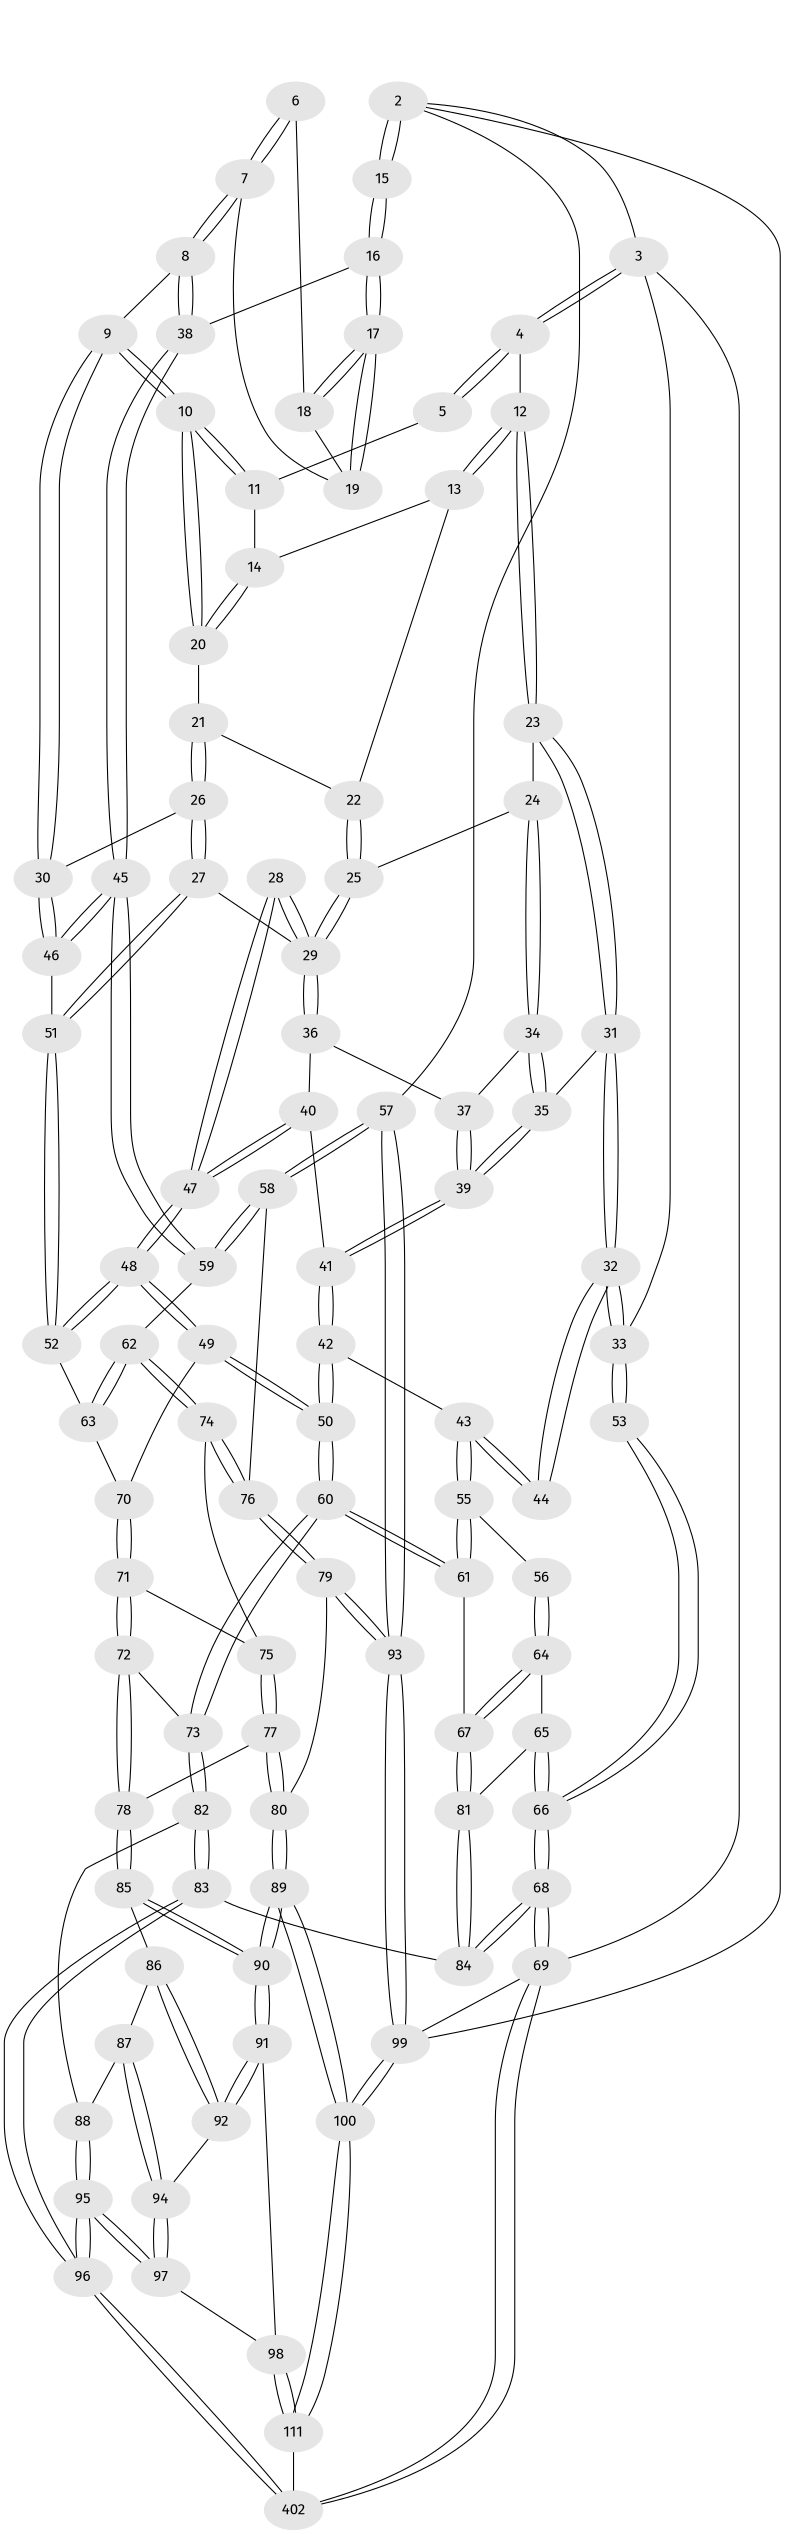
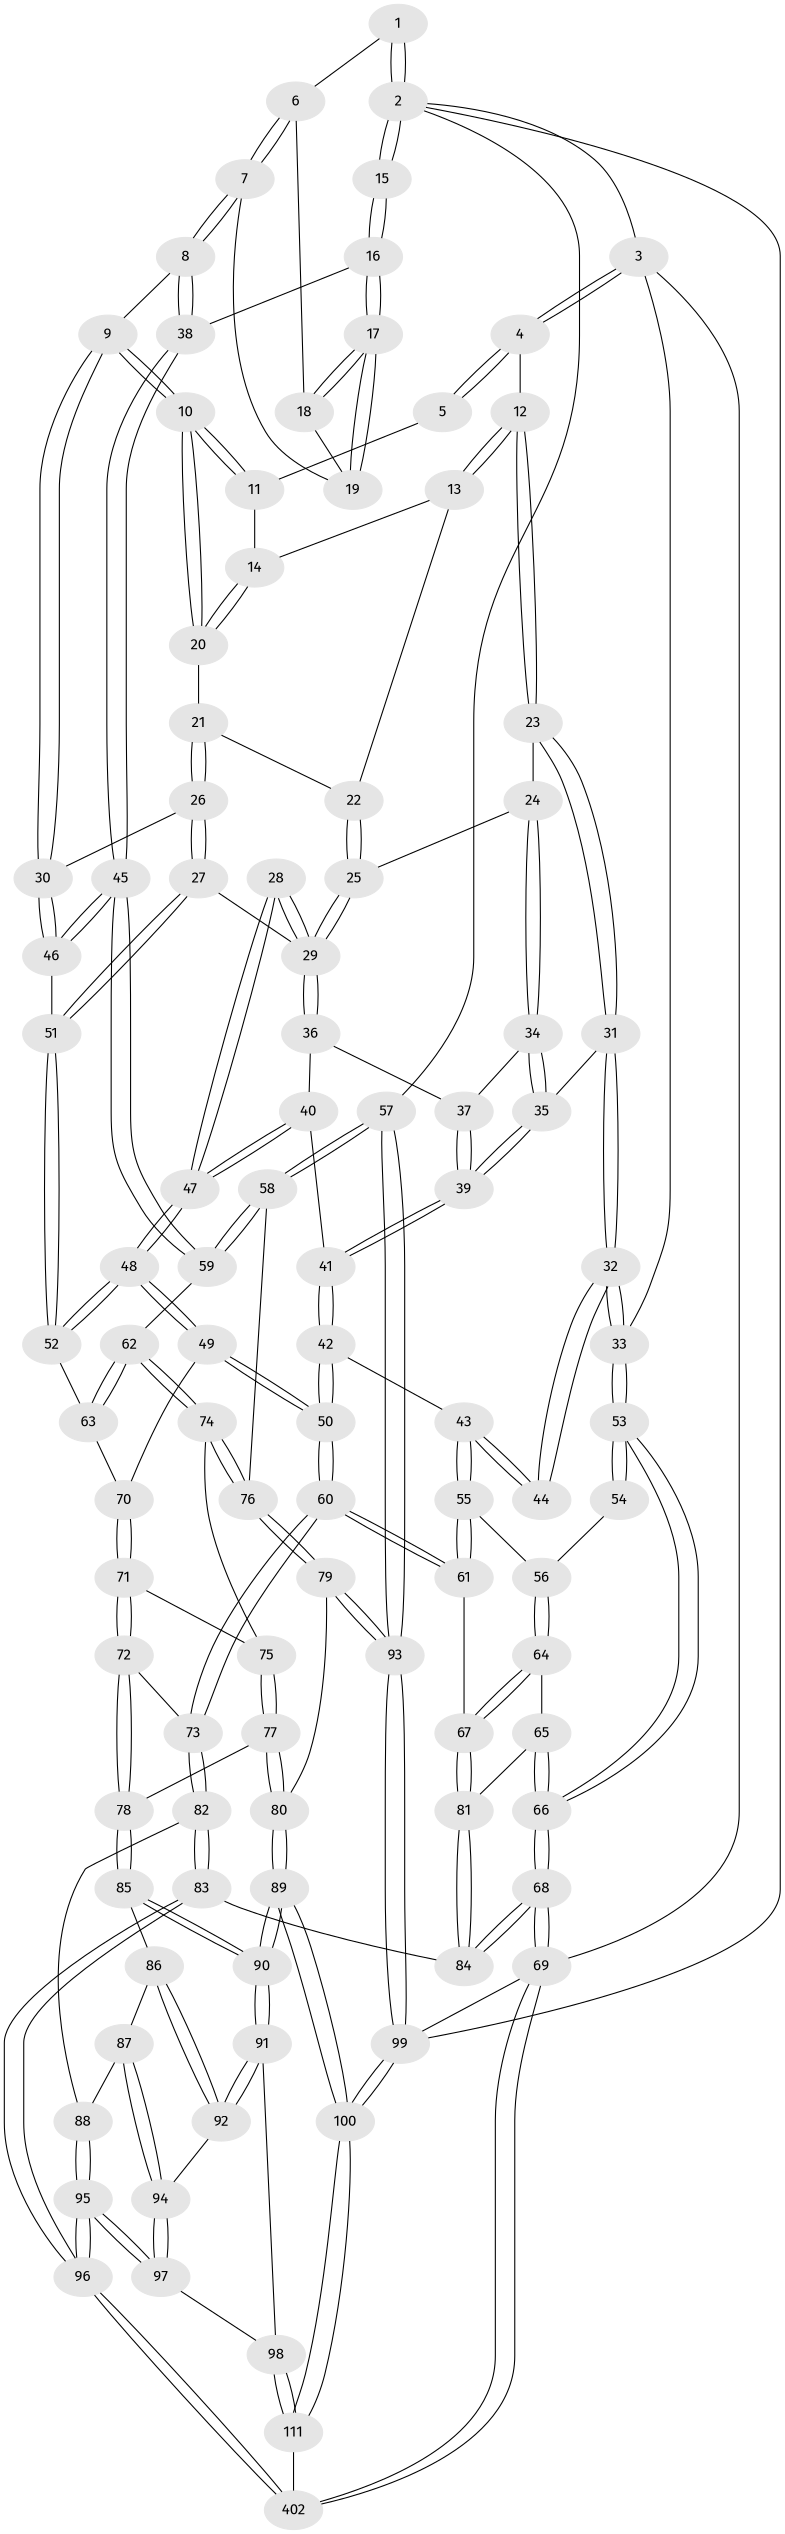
node "1": added
node "54": added
